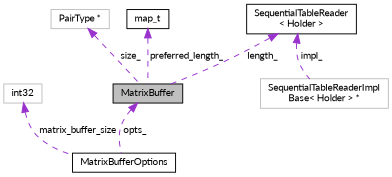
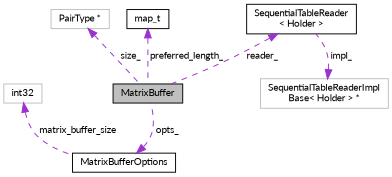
edge "MatrixBuffer" -> "SequentialTableReader < Holder >": label " length_" -> " reader_"
edge "SequentialTableReaderImpl Base< Holder > *" -> "SequentialTableReader < Holder >": reversed
edge "MatrixBufferOptions" -> "MatrixBuffer": reversed
